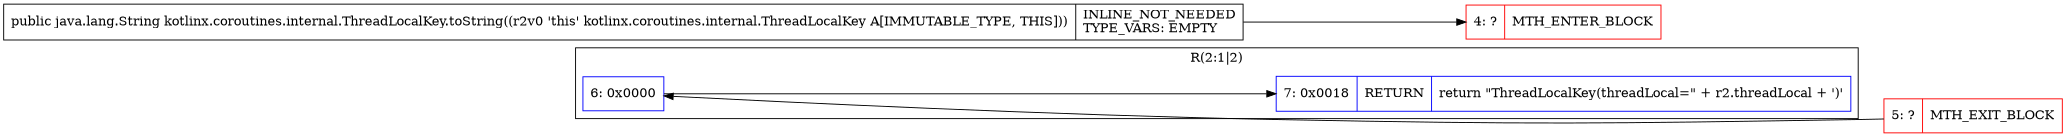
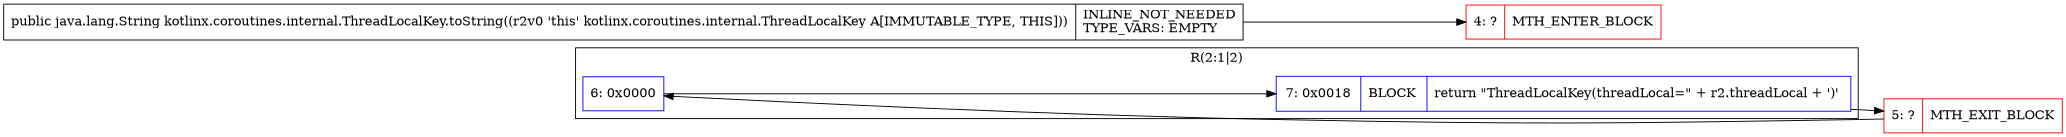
node "7: 0x0018": text "RETURN" -> "BLOCK"
edge "7: 0x0018" -> "5: ?": added
